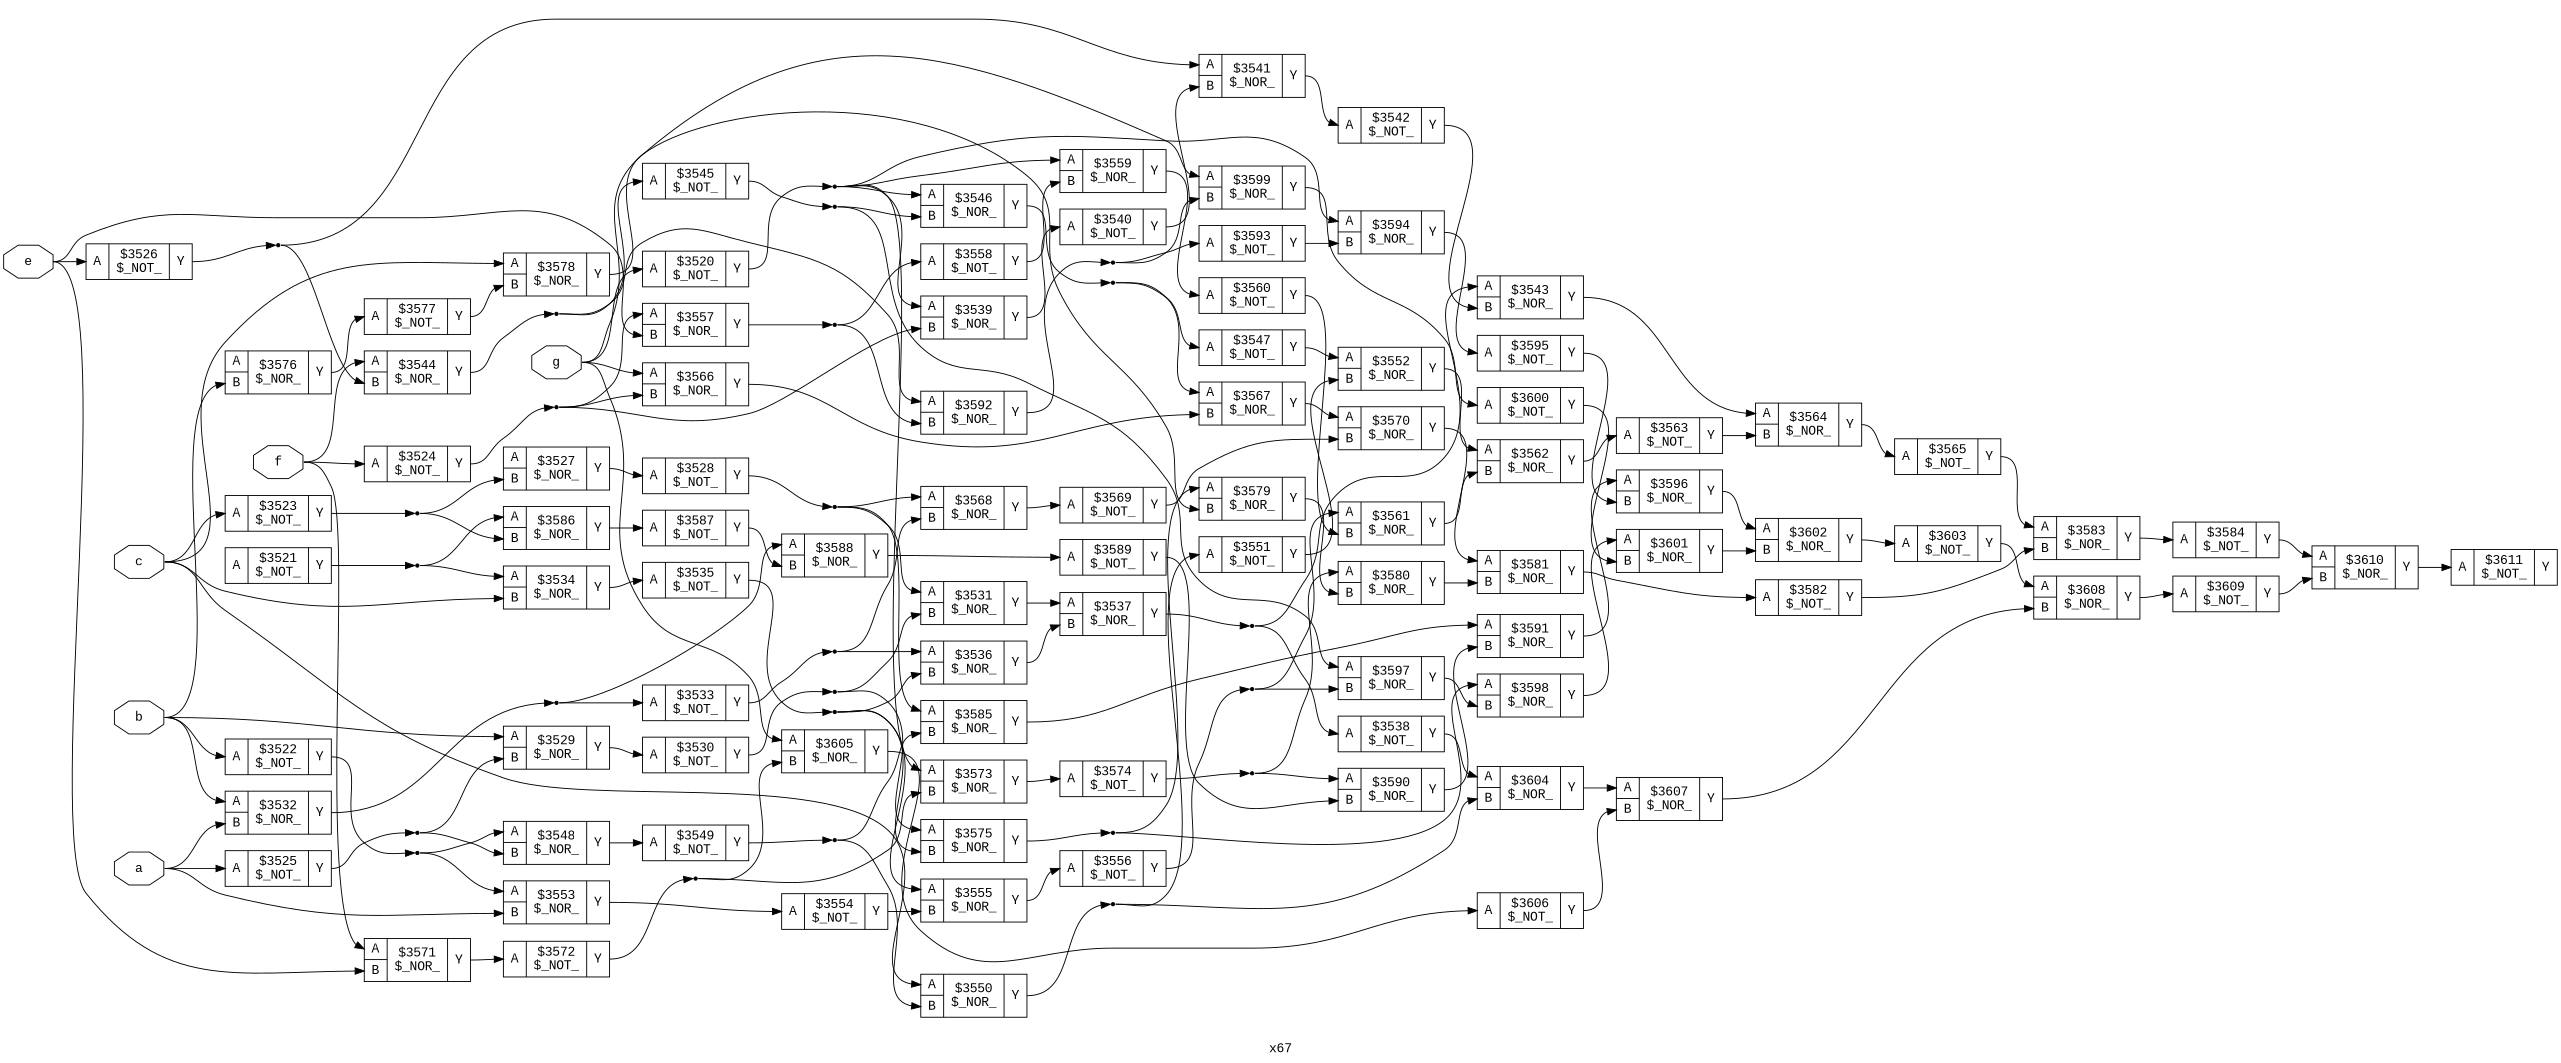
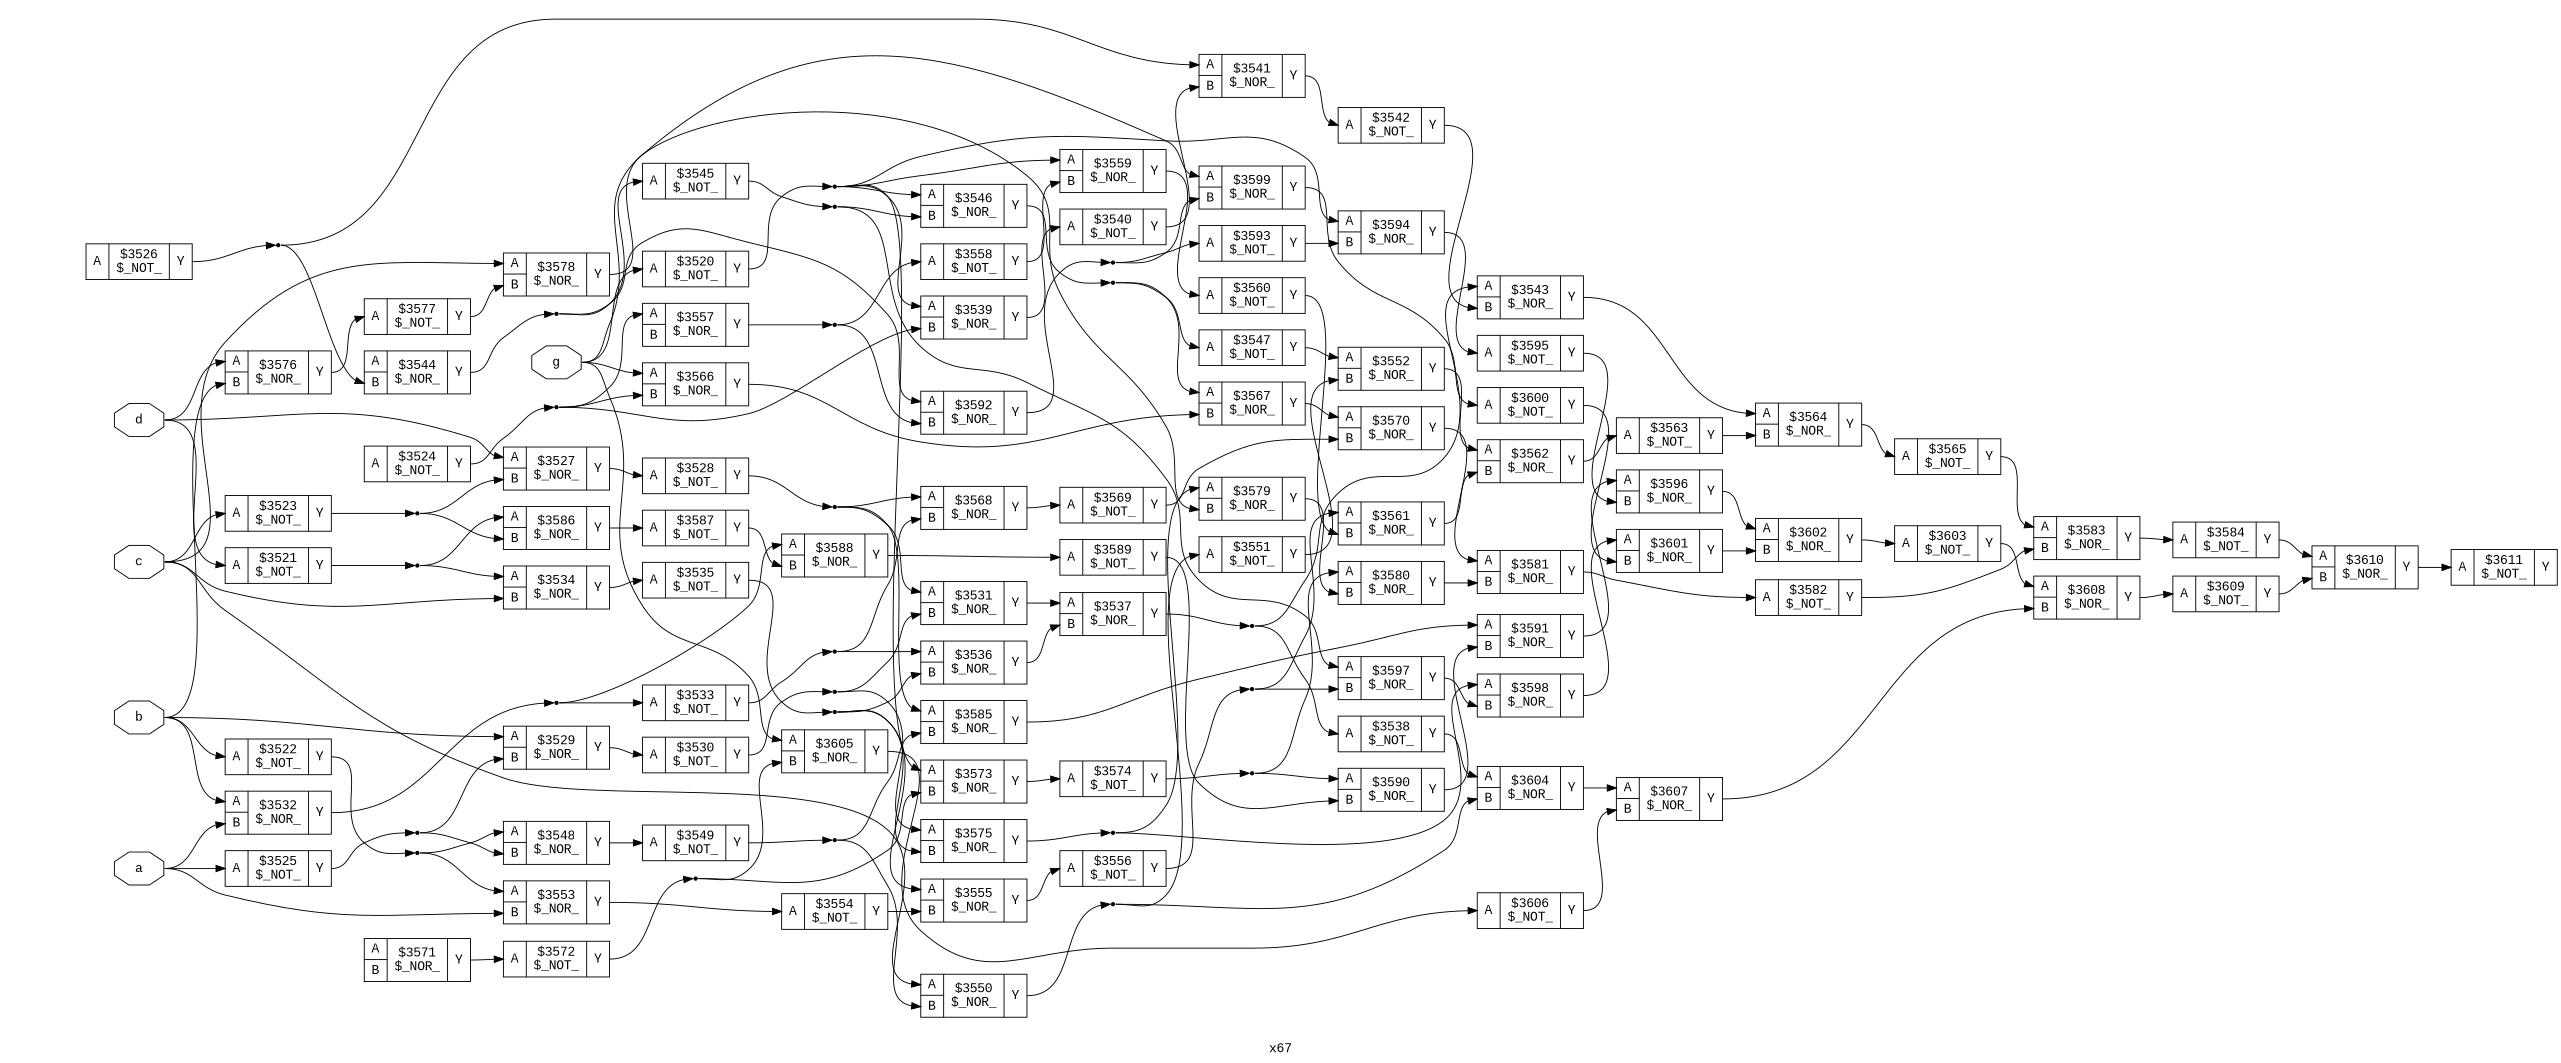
node "e": removed
node "d": added
node "f": removed
